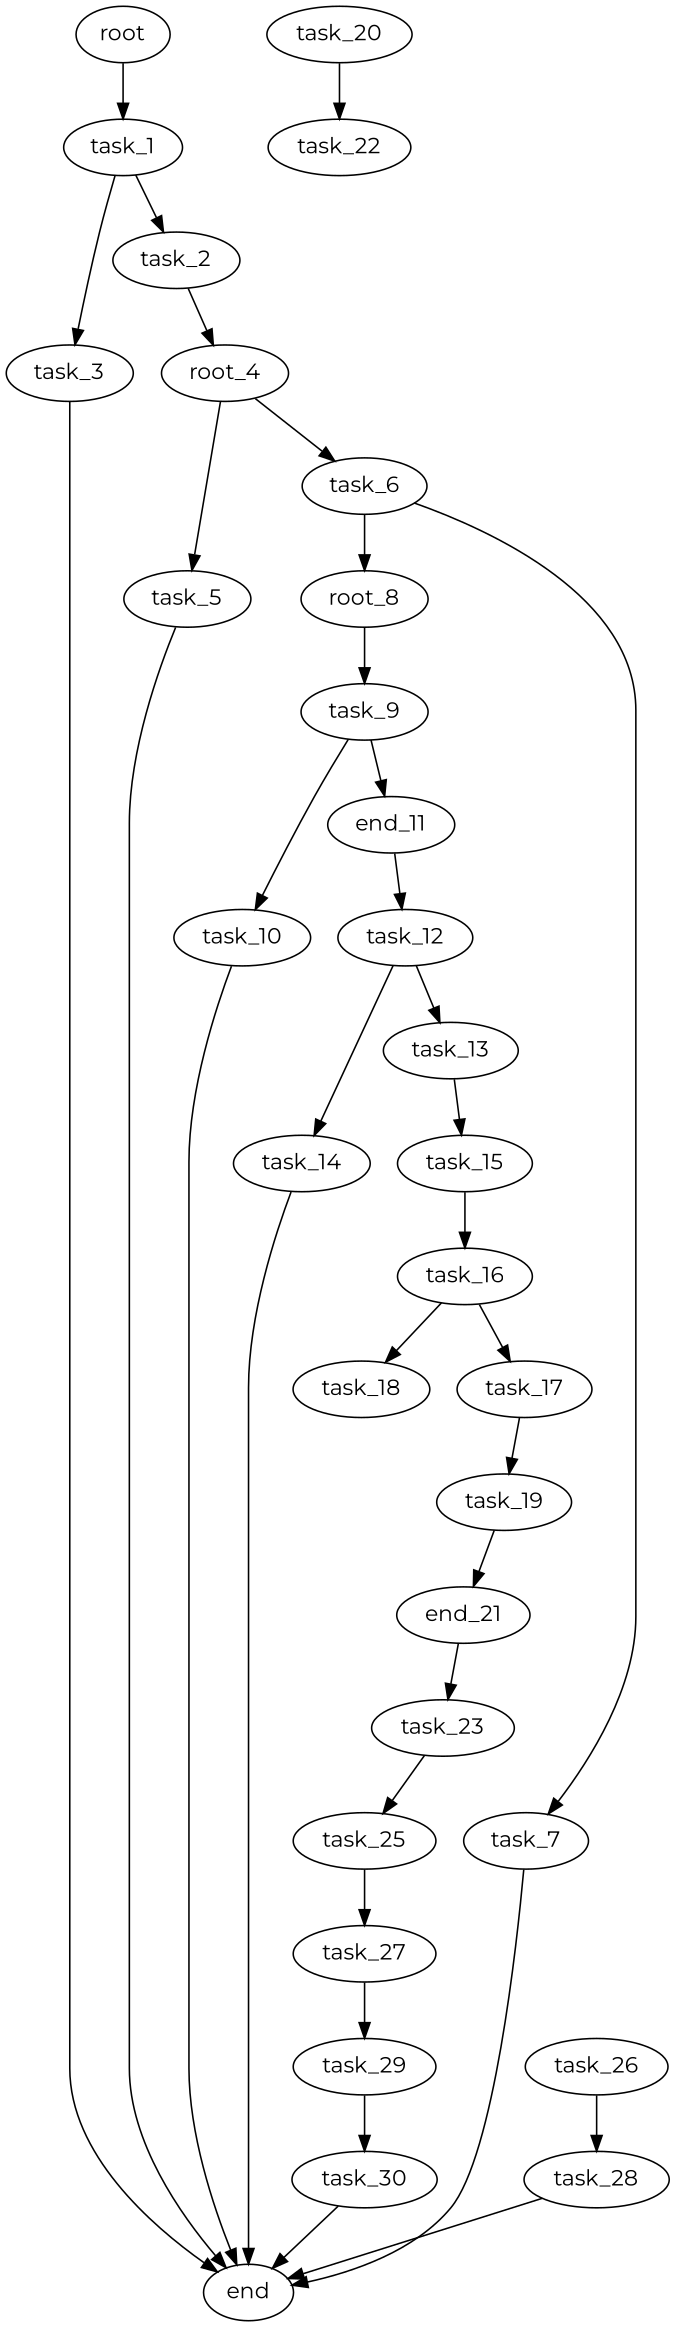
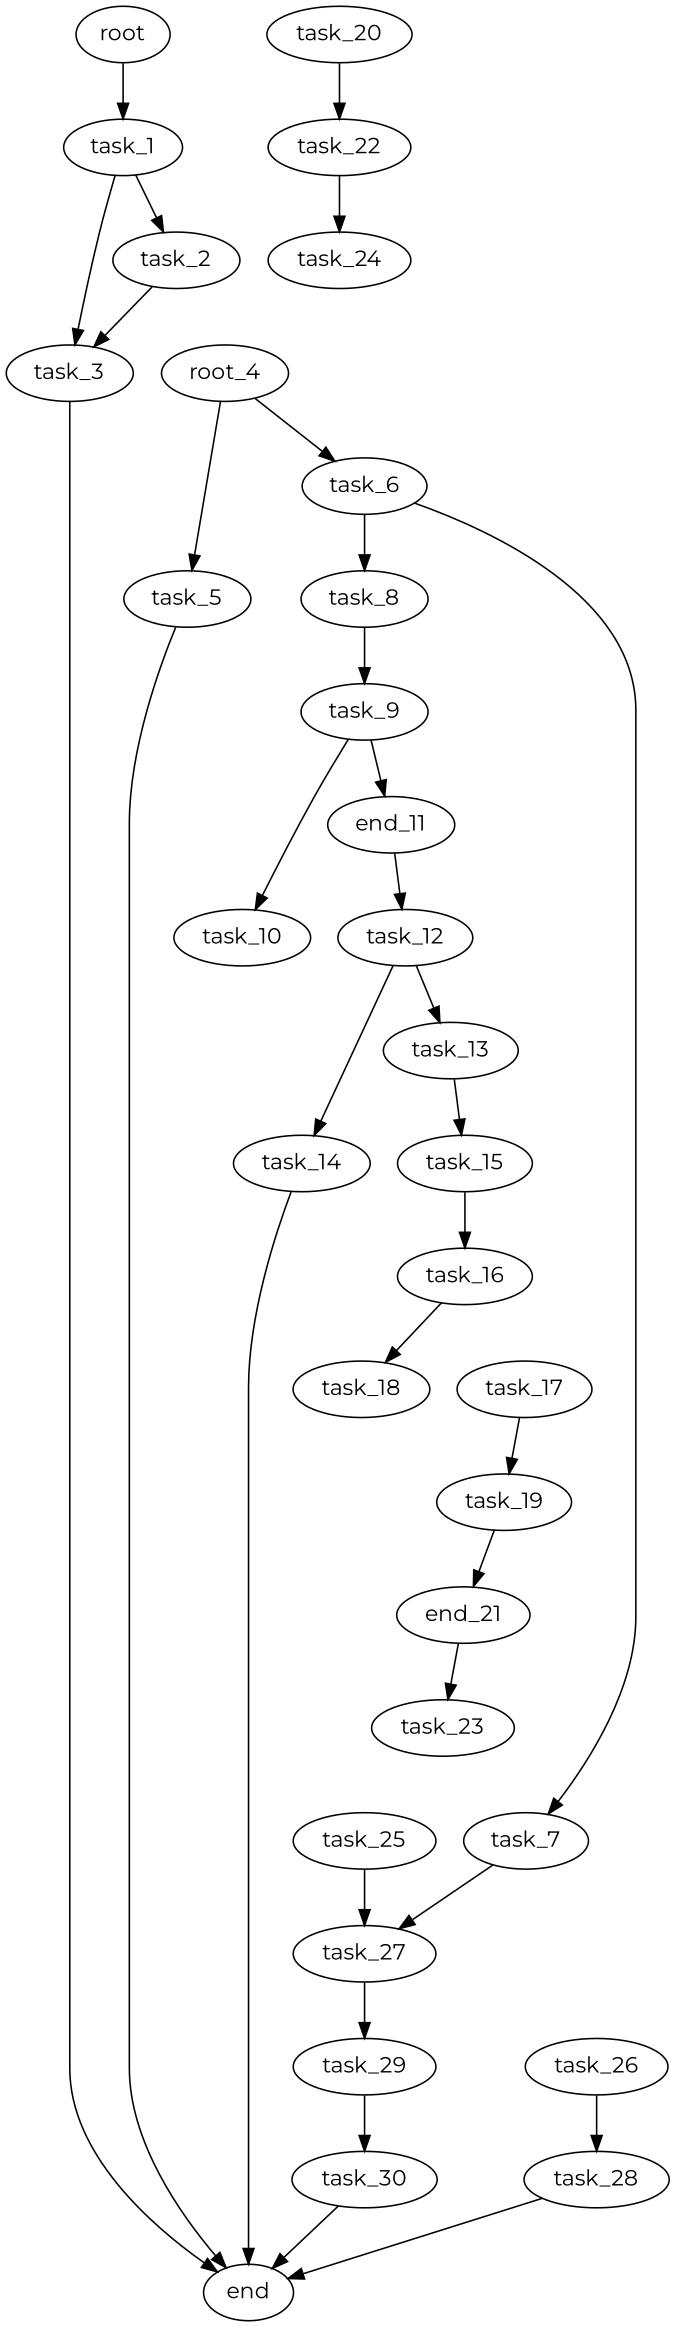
node "task_24": added
edge "task_2" -> "root_4": now "task_2" -> "task_3"
node "root_8": label "root_8" -> "task_8"
edge "task_16" -> "task_17": removed
edge "task_10" -> "end": removed
edge "task_23" -> "task_25": removed
edge "task_7" -> "end": now "task_7" -> "task_27"
